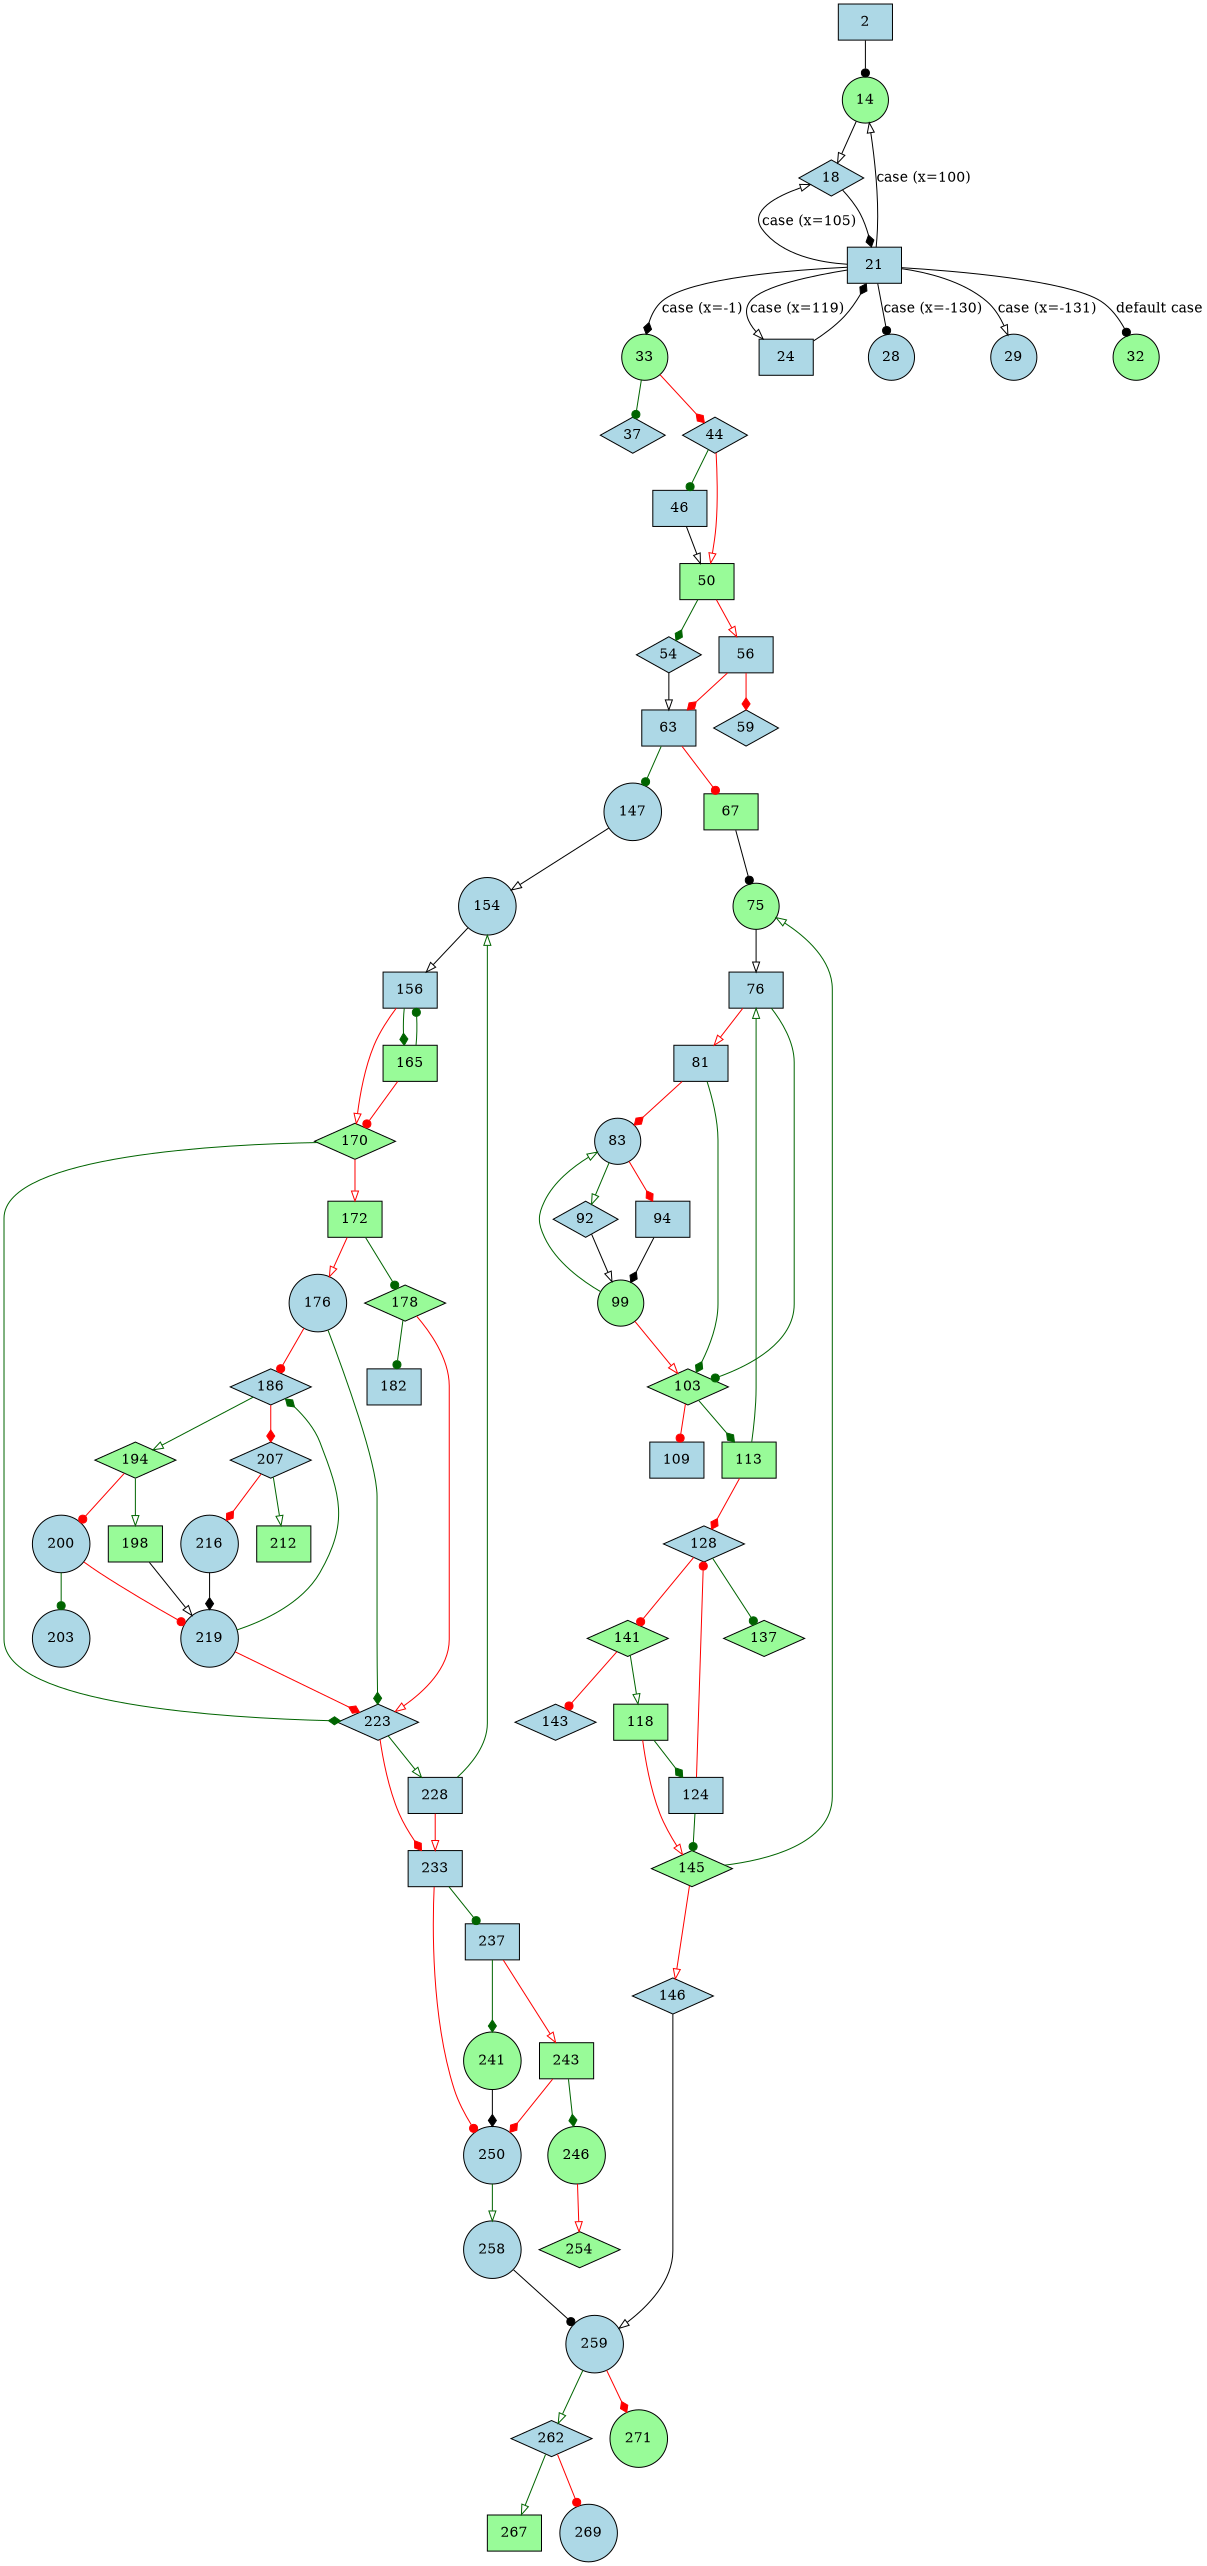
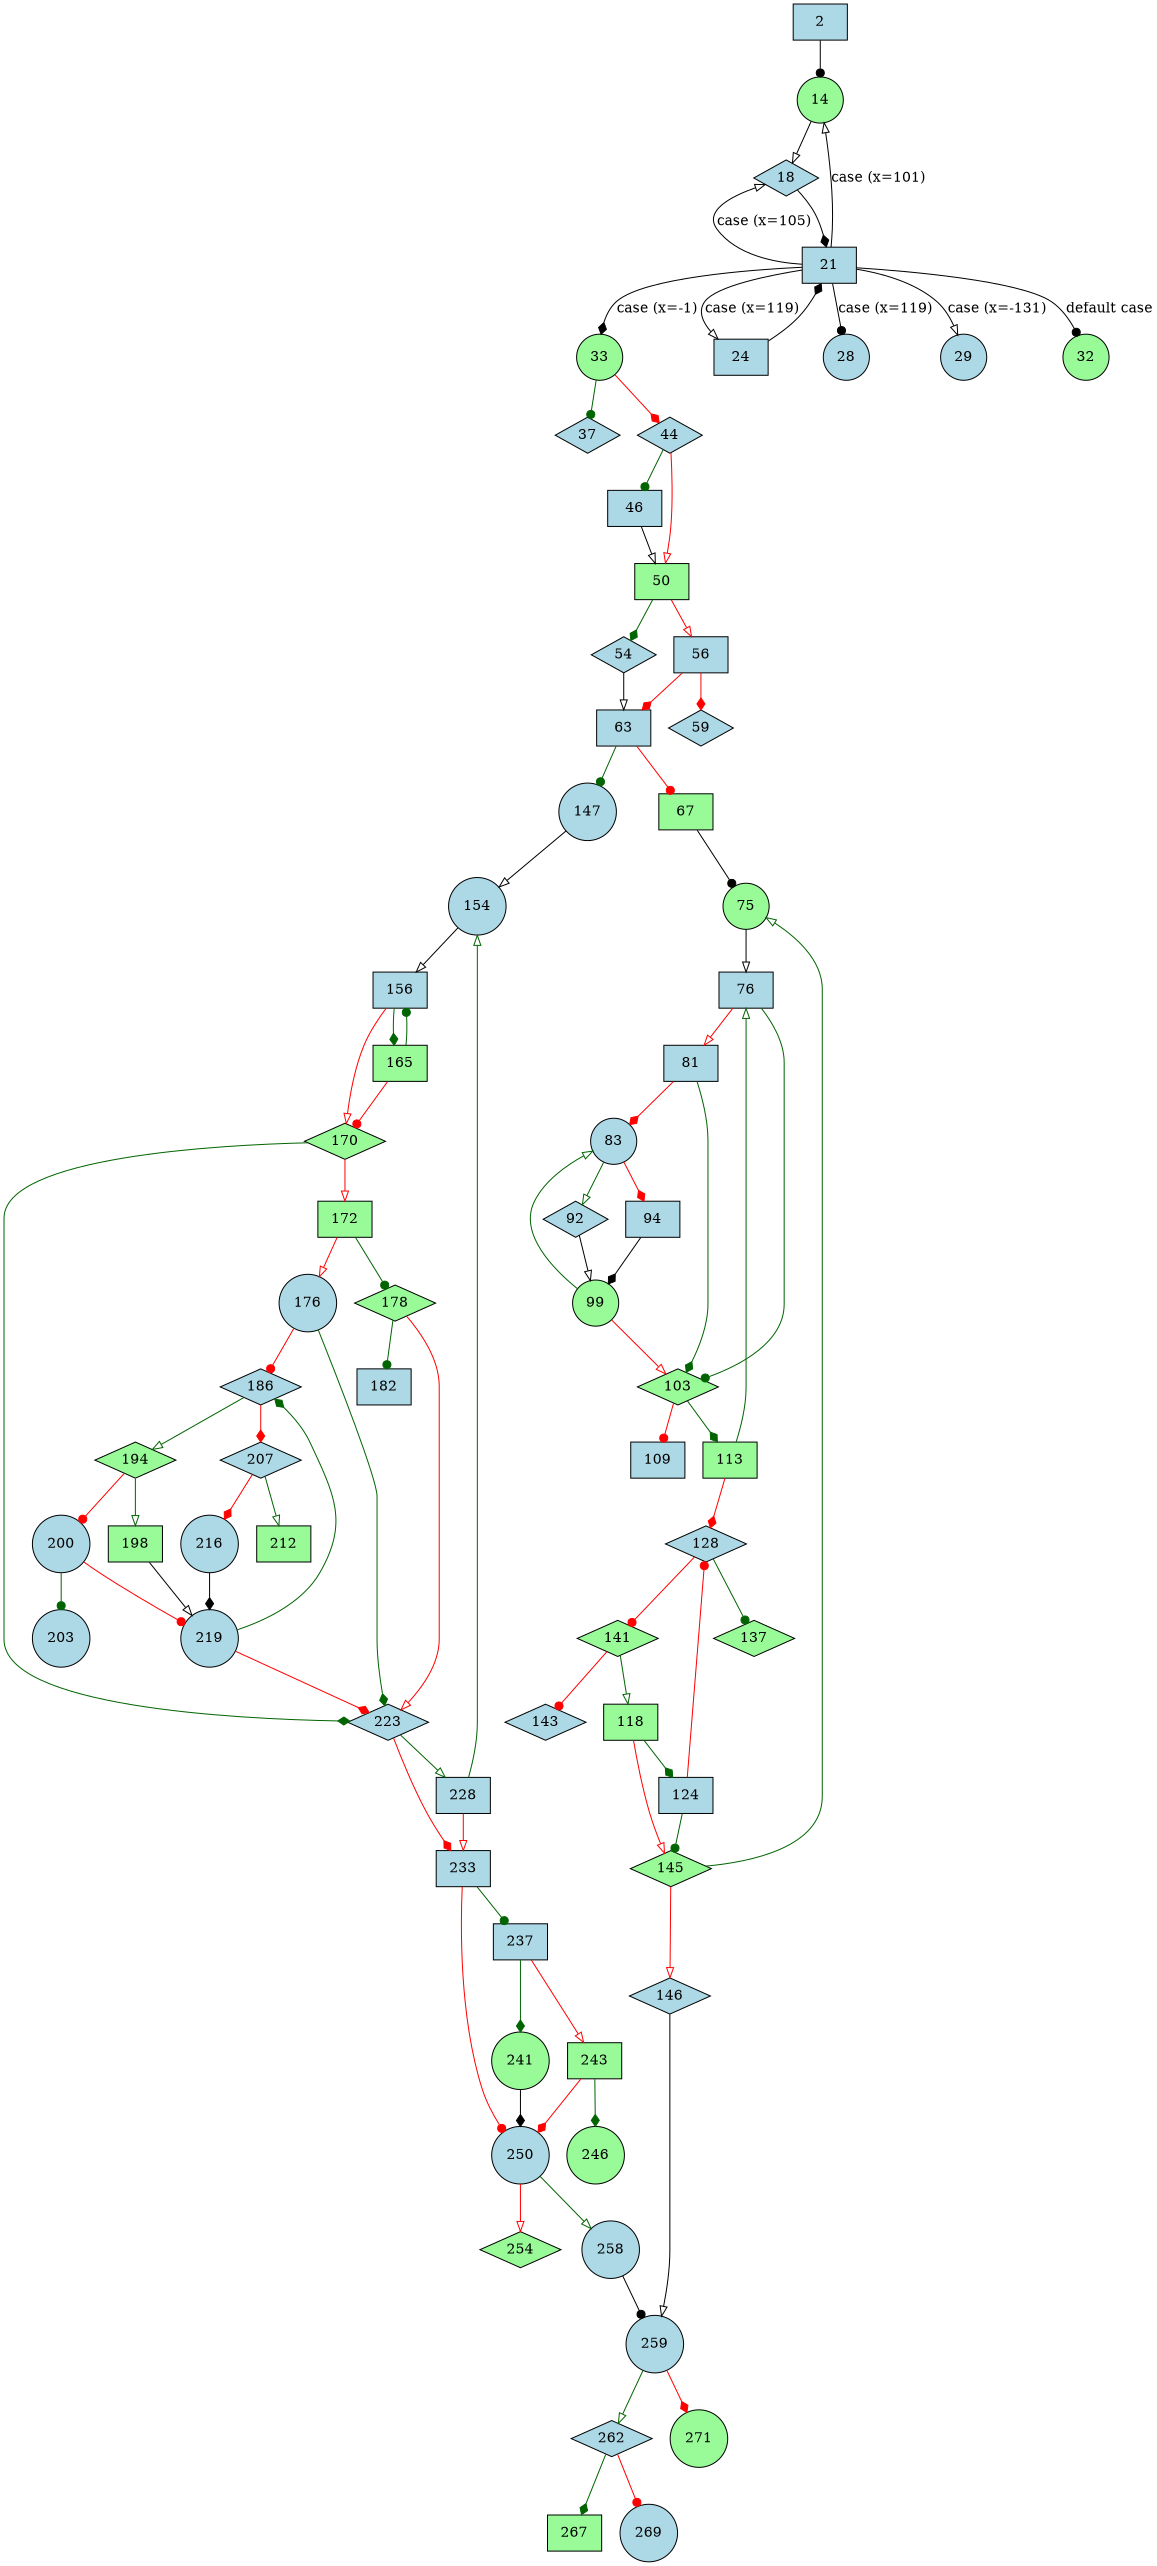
edge "21" -> "14": label "case (x=100)" -> "case (x=101)"
edge "21" -> "28": label "case (x=-130)" -> "case (x=119)"
edge "246" -> "254": now "250" -> "254"
edge "262" -> "267": arrowhead onormal -> diamond
